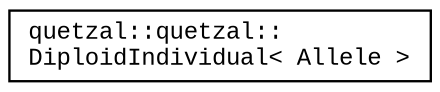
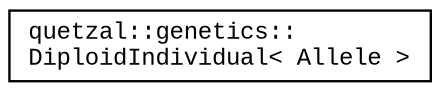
node "quetzal::quetzal:: DiploidIndividual< Allele >": label "quetzal::quetzal:: DiploidIndividual< Allele >" -> "quetzal::genetics:: DiploidIndividual< Allele >"
